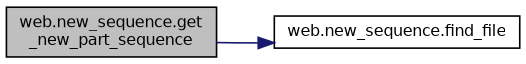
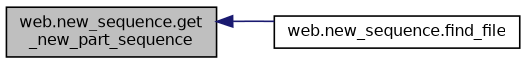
edge "web.new_sequence.get _new_part_sequence" -> "web.new_sequence.find_file": reversed
